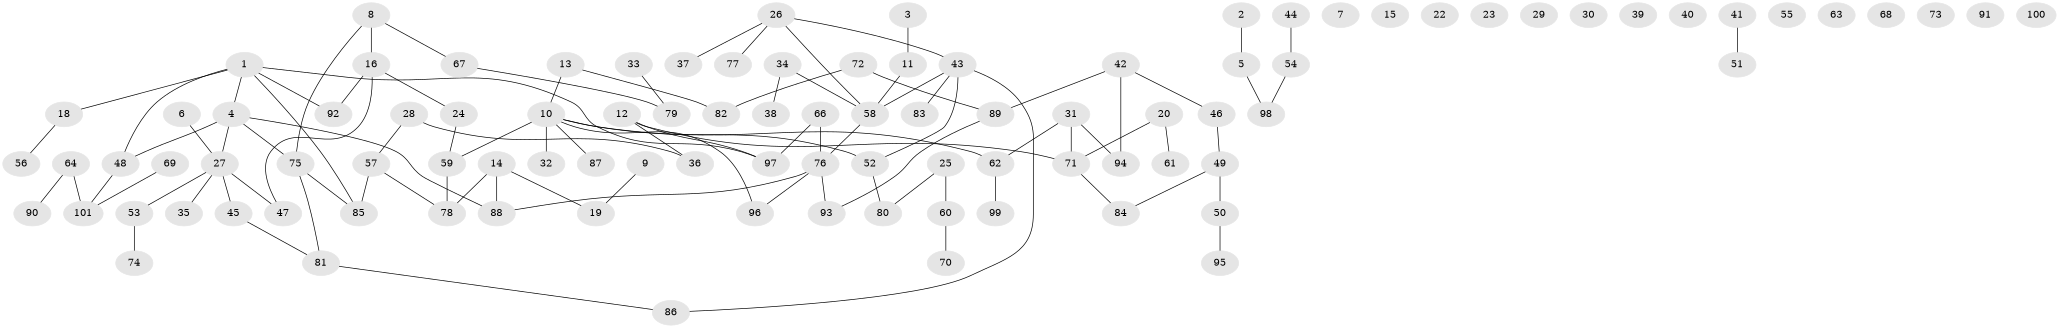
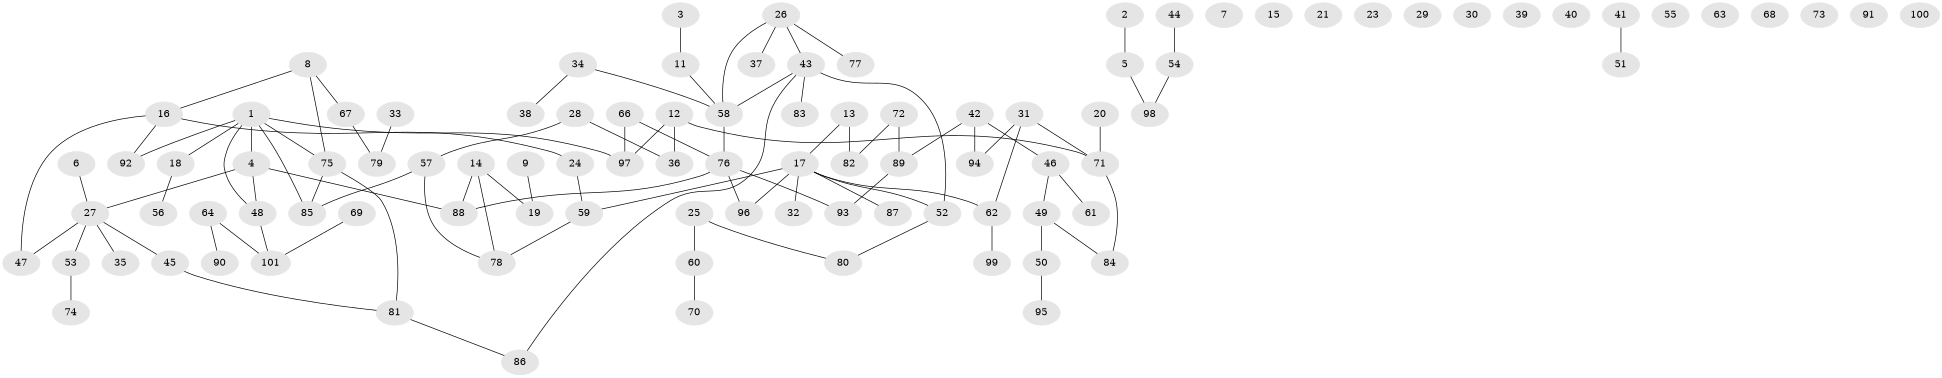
node "22": label "22" -> "21"
node "10": label "10" -> "17"
edge "4" -- "75": now "1" -- "75"
edge "20" -- "61": now "46" -- "61"
